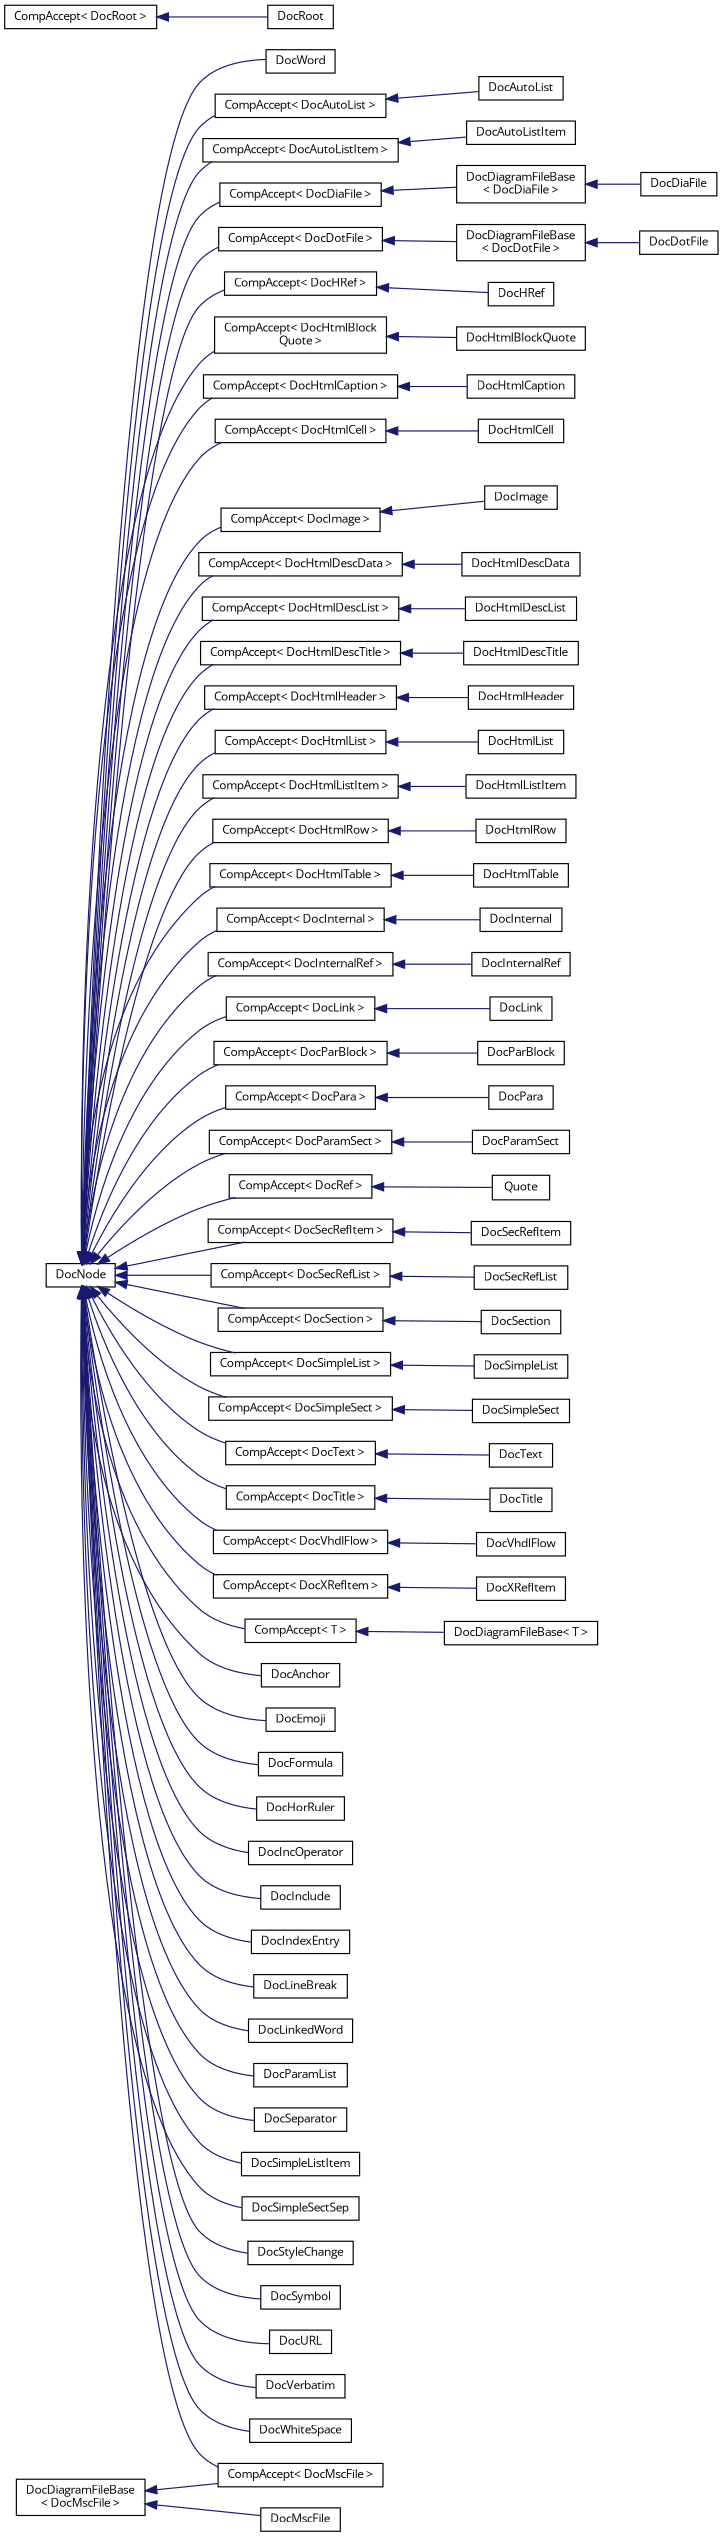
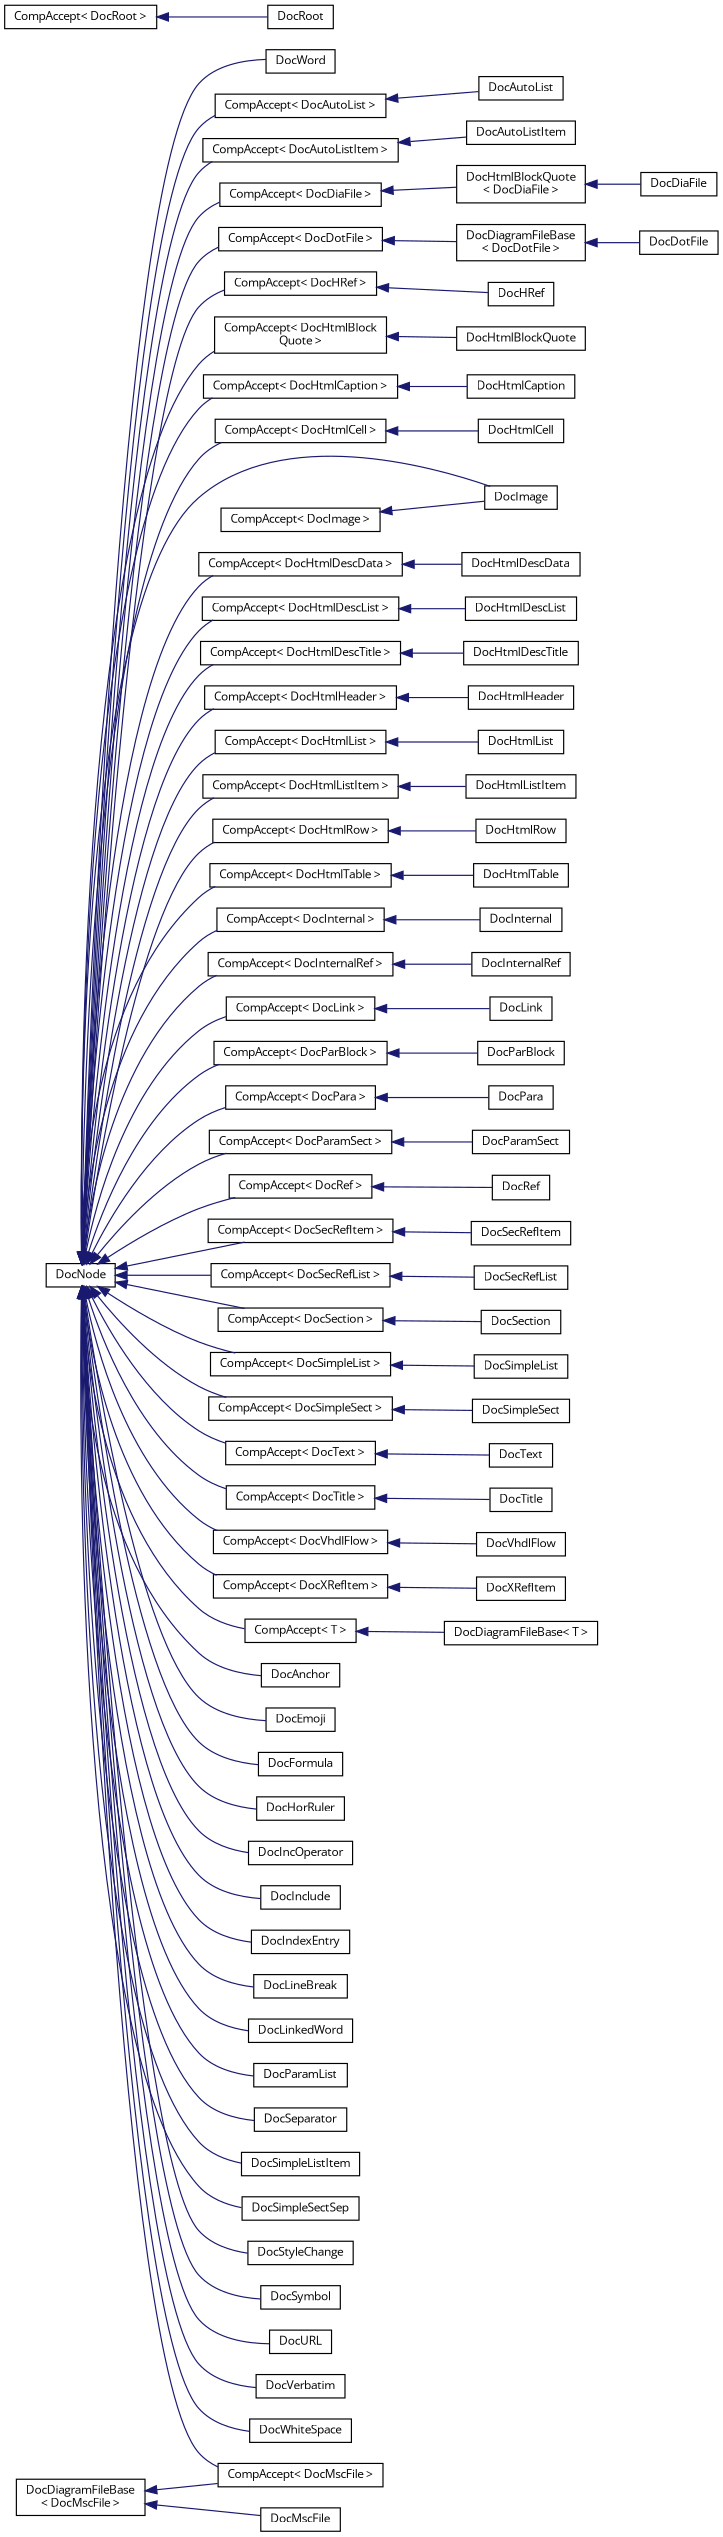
node "DocDiagramFileBase < DocDiaFile >": label "DocDiagramFileBase < DocDiaFile >" -> "DocHtmlBlockQuote < DocDiaFile >"
edge "CompAccept< DocImage >" -> "DocNode": now "DocImage" -> "DocNode"
node "Quote": label "Quote" -> "DocRef"
